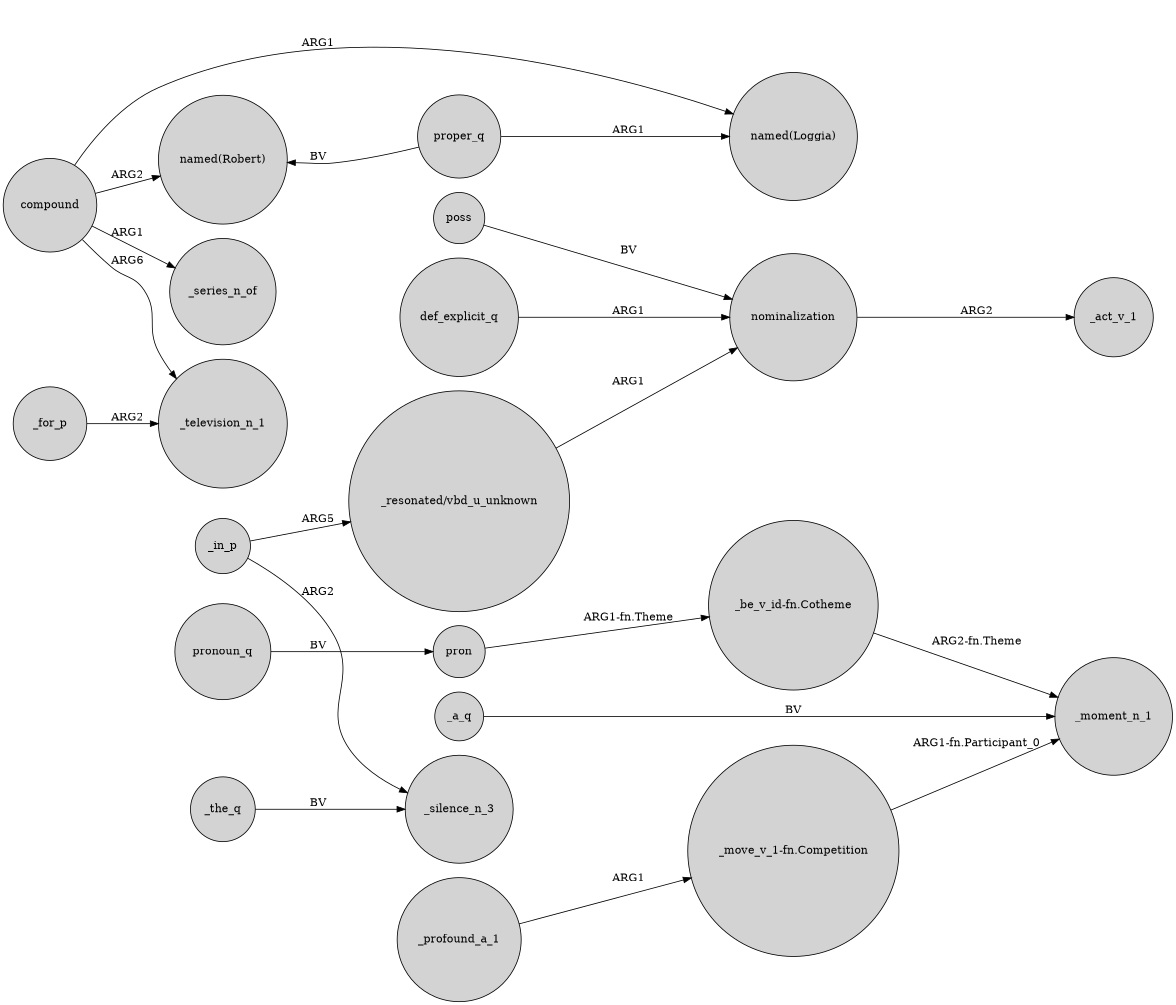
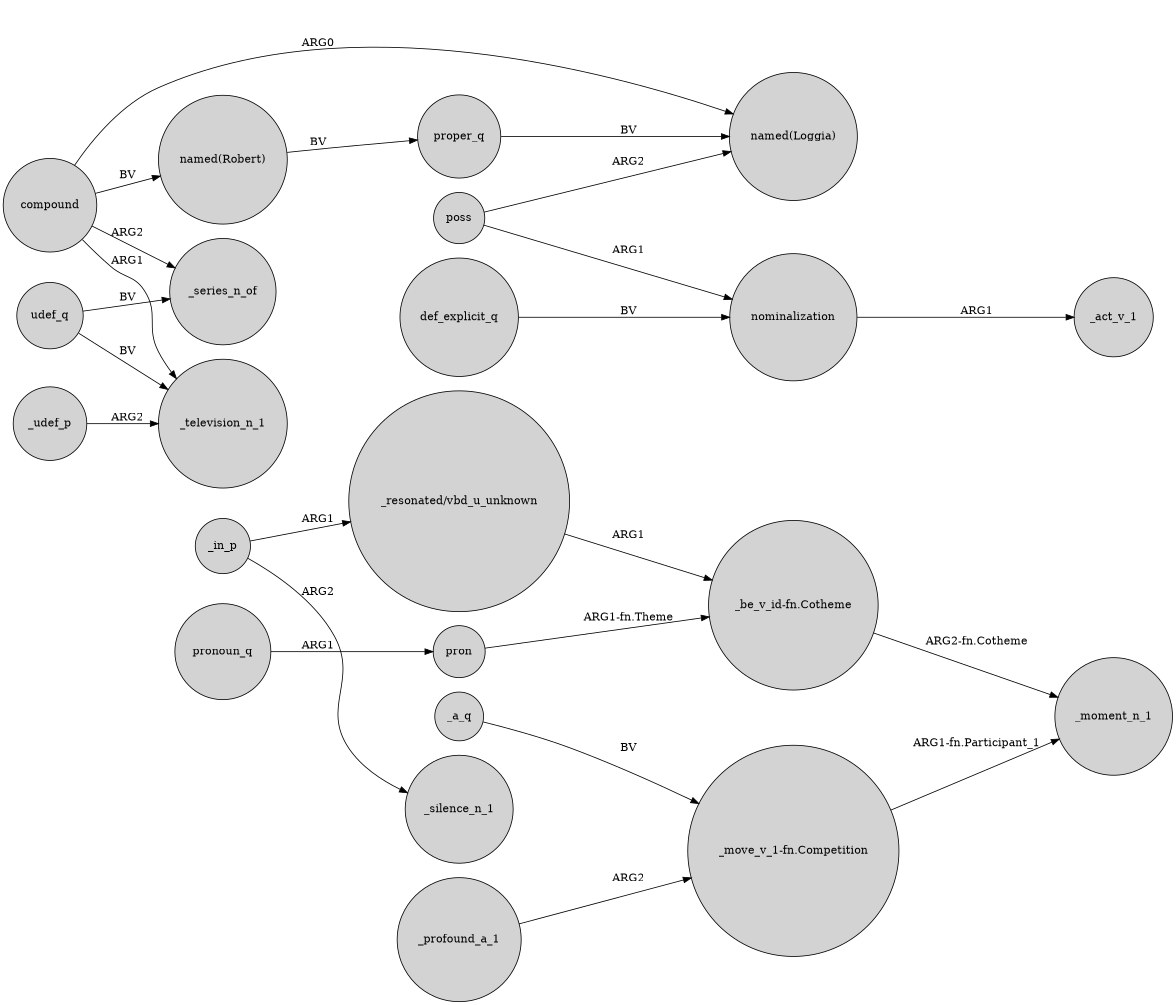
edge "compound" -> "named(Loggia)": label "ARG1" -> "ARG0"
edge "proper_q" -> "named(Loggia)": label "ARG1" -> "BV"
edge "proper_q" -> "named(Robert)": reversed
edge "compound" -> "named(Robert)": label "ARG2" -> "BV"
edge "poss" -> "named(Loggia)": added, label "ARG2"
edge "compound" -> "_series_n_of": label "ARG1" -> "ARG2"
edge "poss" -> "nominalization": label "BV" -> "ARG1"
edge "compound" -> "_television_n_1": label "ARG6" -> "ARG1"
edge "def_explicit_q" -> "nominalization": label "ARG1" -> "BV"
edge "nominalization" -> "_act_v_1": label "ARG2" -> "ARG1"
node "udef_q": added
edge "_resonated/vbd_u_unknown" -> "nominalization": now "_resonated/vbd_u_unknown" -> "_be_v_id-fn.Cotheme"
node "_for_p": label "_for_p" -> "_udef_p"
edge "_in_p" -> "_resonated/vbd_u_unknown": label "ARG5" -> "ARG1"
edge "_be_v_id-fn.Cotheme" -> "_moment_n_1": label "ARG2-fn.Theme" -> "ARG2-fn.Cotheme"
edge "pronoun_q" -> "pron": label "BV" -> "ARG1"
edge "_a_q" -> "_moment_n_1": now "_a_q" -> "_move_v_1-fn.Competition"
edge "_move_v_1-fn.Competition" -> "_moment_n_1": label "ARG1-fn.Participant_0" -> "ARG1-fn.Participant_1"
node "_the_q": removed
node "_silence_n_3": label "_silence_n_3" -> "_silence_n_1"
edge "_profound_a_1" -> "_move_v_1-fn.Competition": label "ARG1" -> "ARG2"
